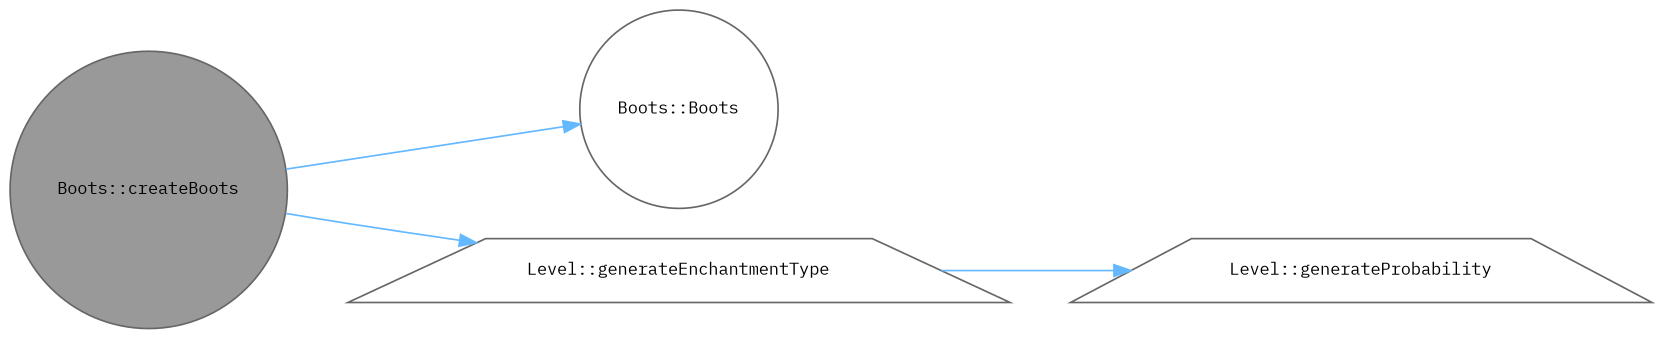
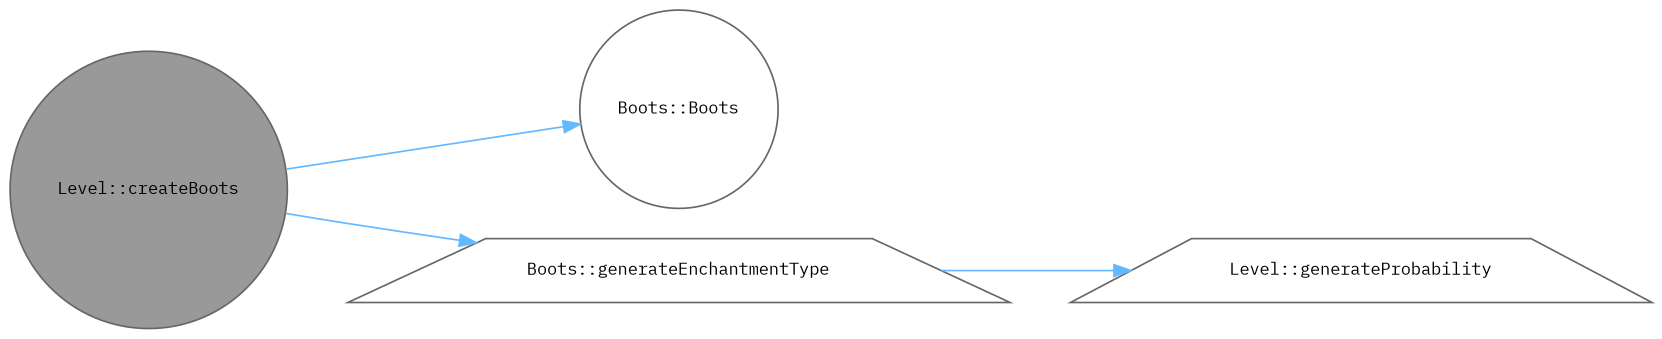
node "Boots::createBoots": label "Boots::createBoots" -> "Level::createBoots"
node "Level::generateEnchantmentType": label "Level::generateEnchantmentType" -> "Boots::generateEnchantmentType"
